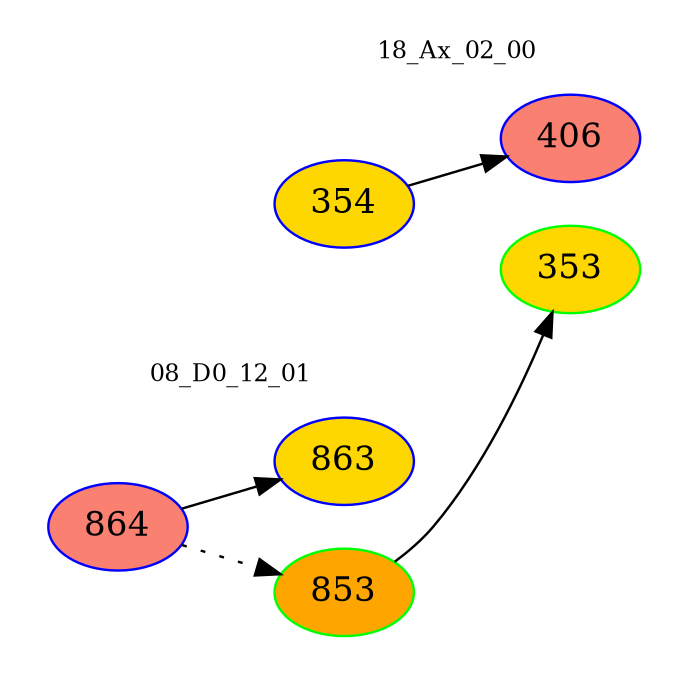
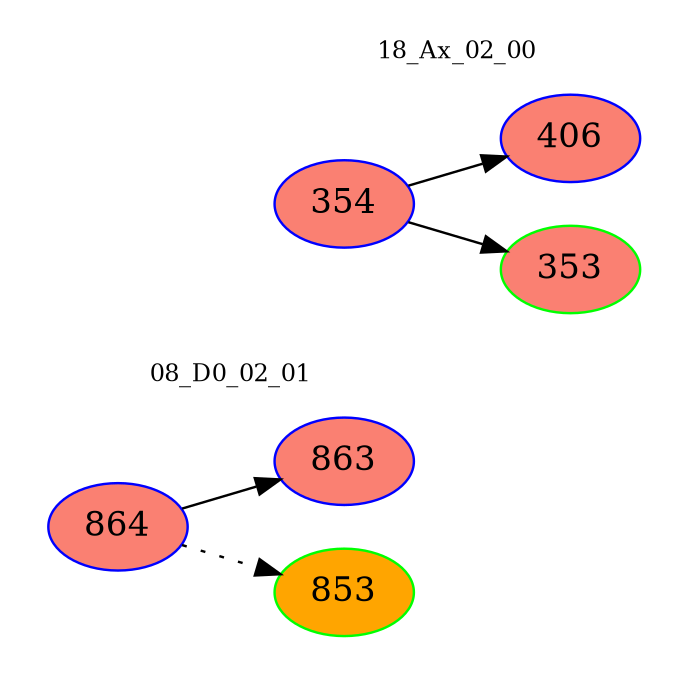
node "354": fillcolor gold -> salmon
node "353": fillcolor gold -> salmon
cluster "08_D0_12_01": label "08_D0_12_01" -> "08_D0_02_01"
edge "853" -> "353": now "354" -> "353"
node "863": fillcolor gold -> salmon
